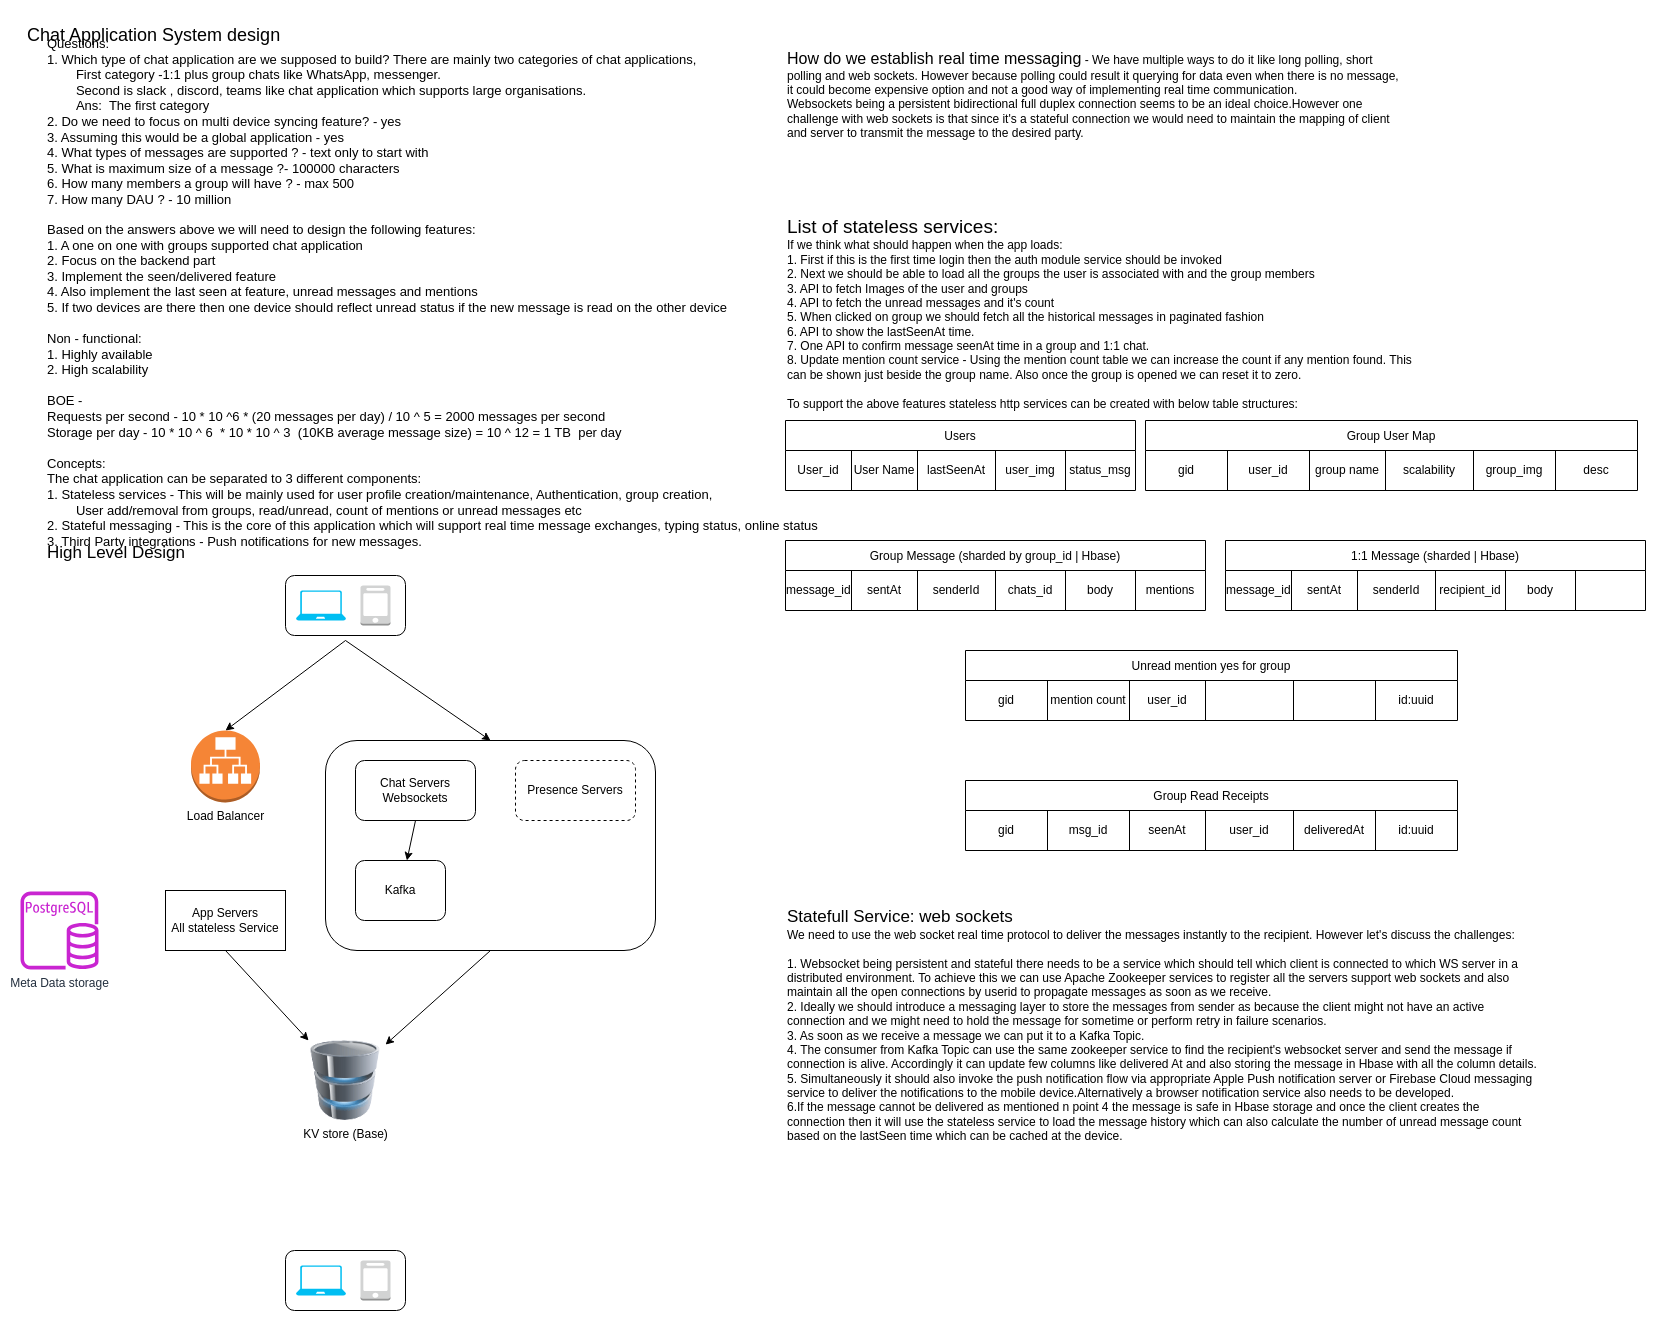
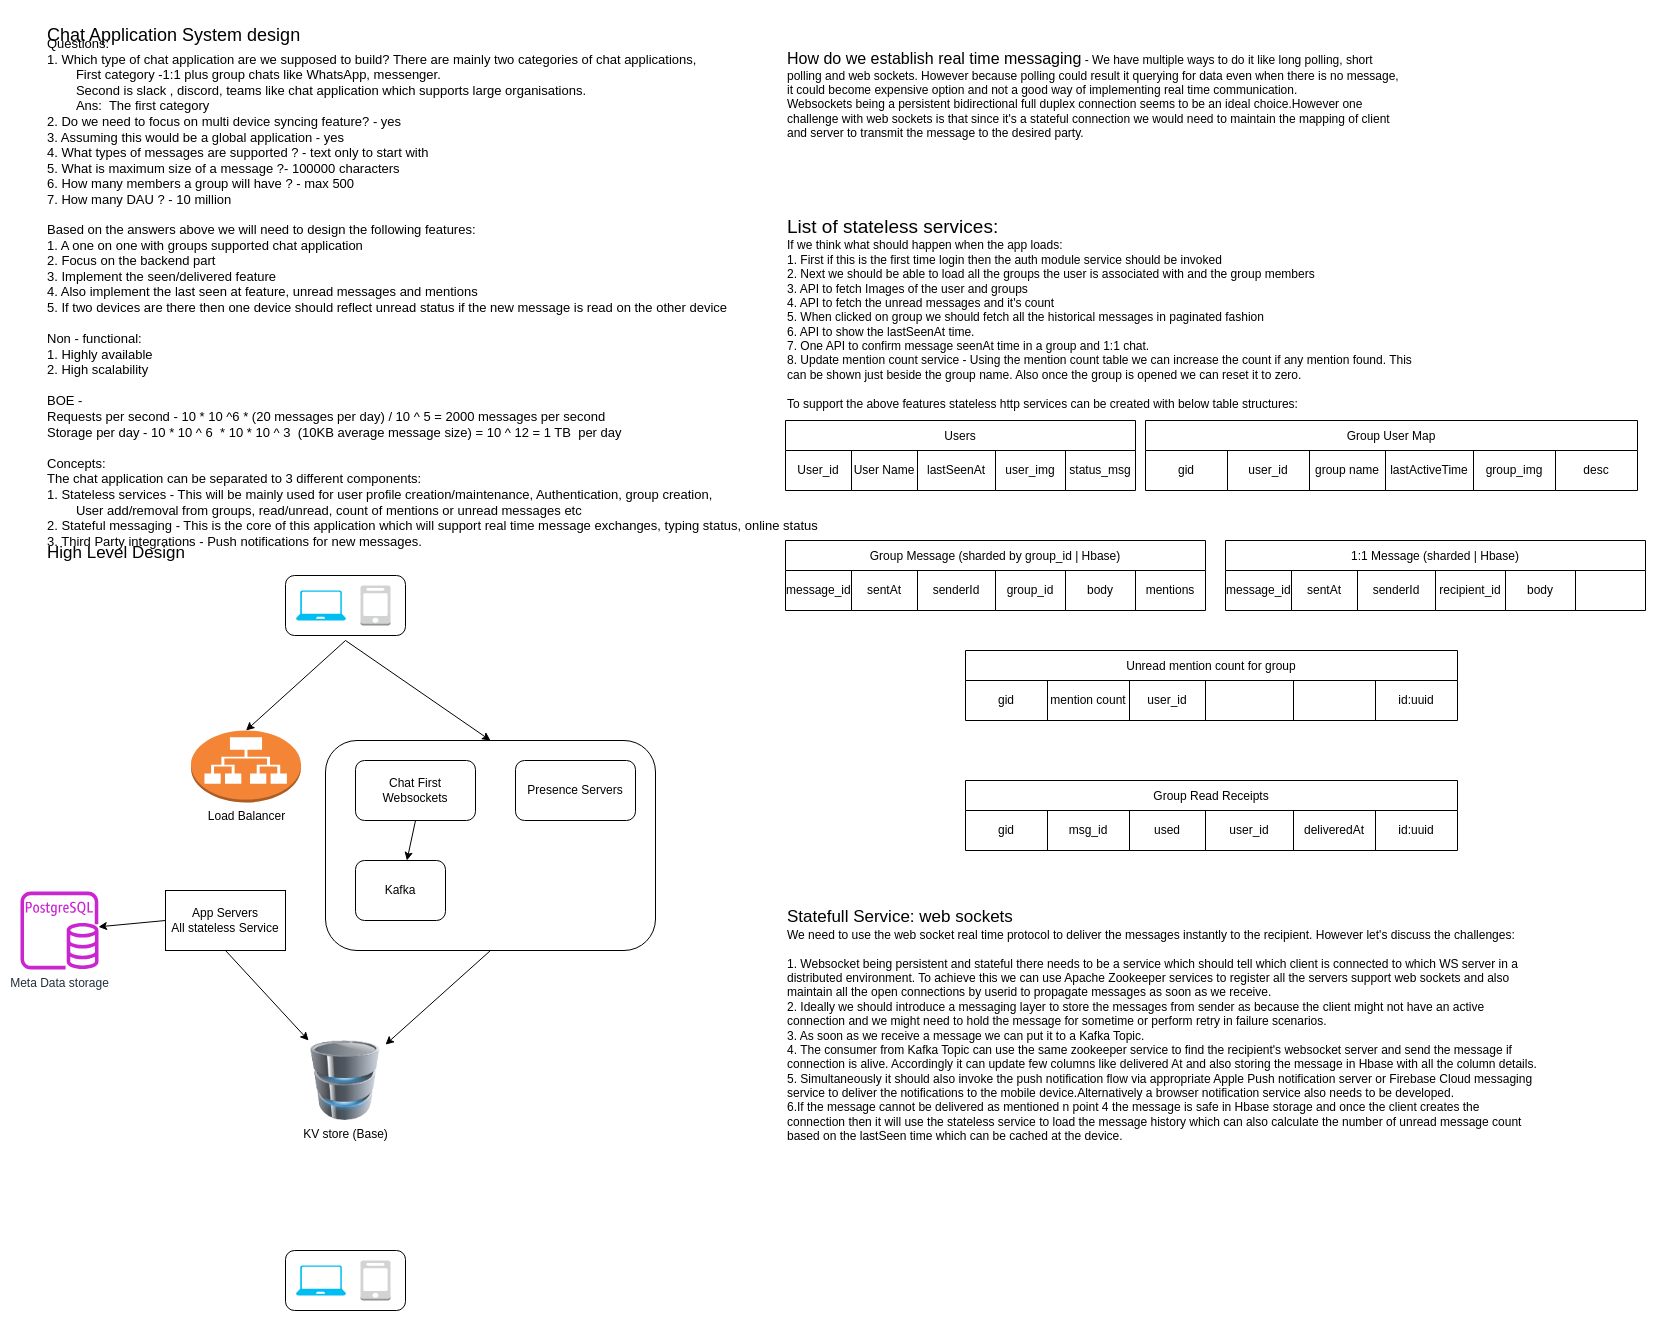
node "Chat Application System design": moved (181, 36) -> (201, 36)
node "scalability": label "scalability" -> "lastActiveTime"
node "chats_id": label "chats_id" -> "group_id"
node "Unread mention yes for group": label "Unread mention yes for group" -> "Unread mention count for group"
node "Load Balancer": size 69x72 -> 110x72
node "Chat Servers Websockets": label "Chat Servers Websockets" -> "Chat First Websockets"
node "Presence Servers": style dashed -> solid
node "seenAt": label "seenAt" -> "used"
edge "App Servers All stateless Service" -> "Meta Data storage": added
